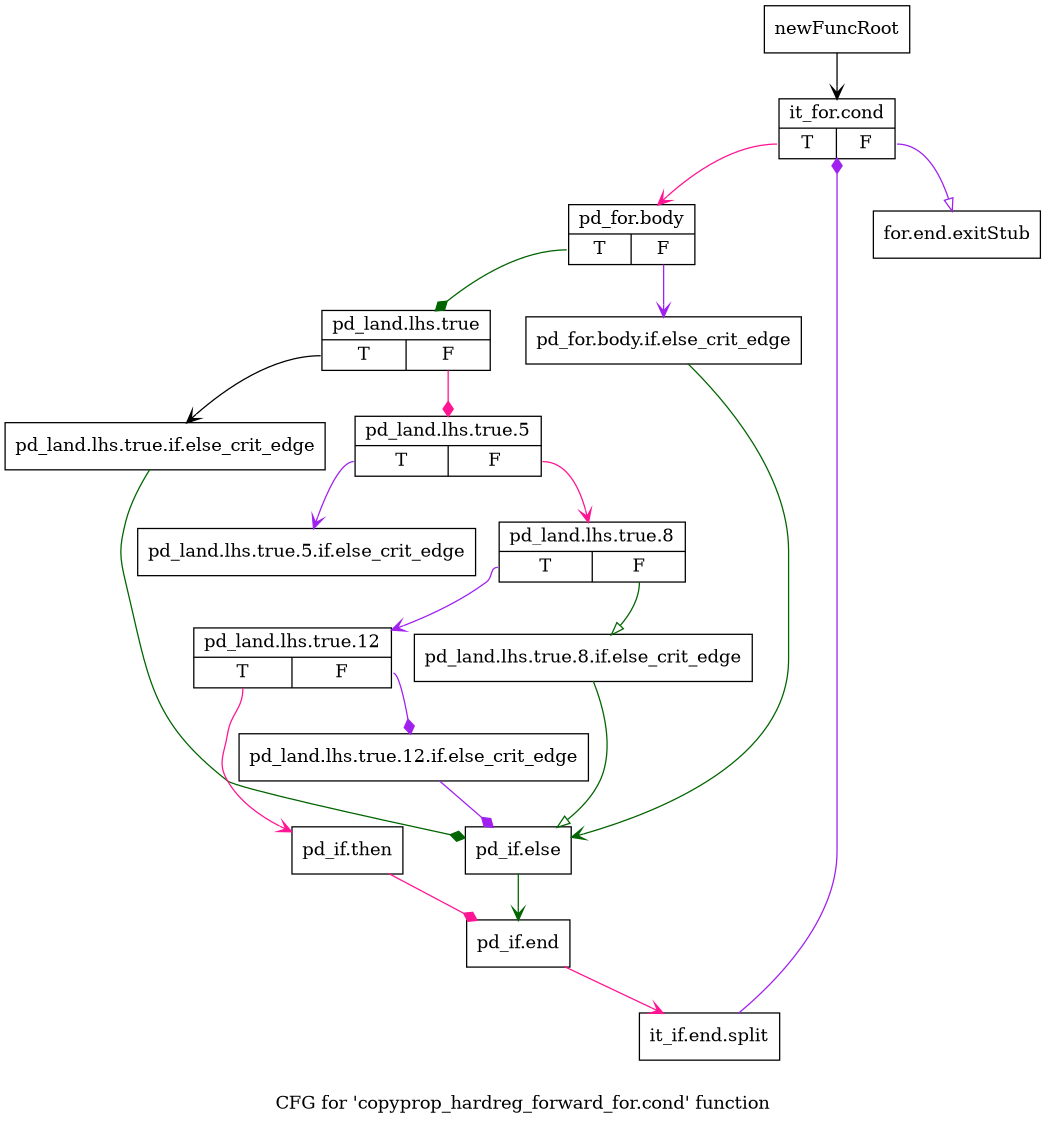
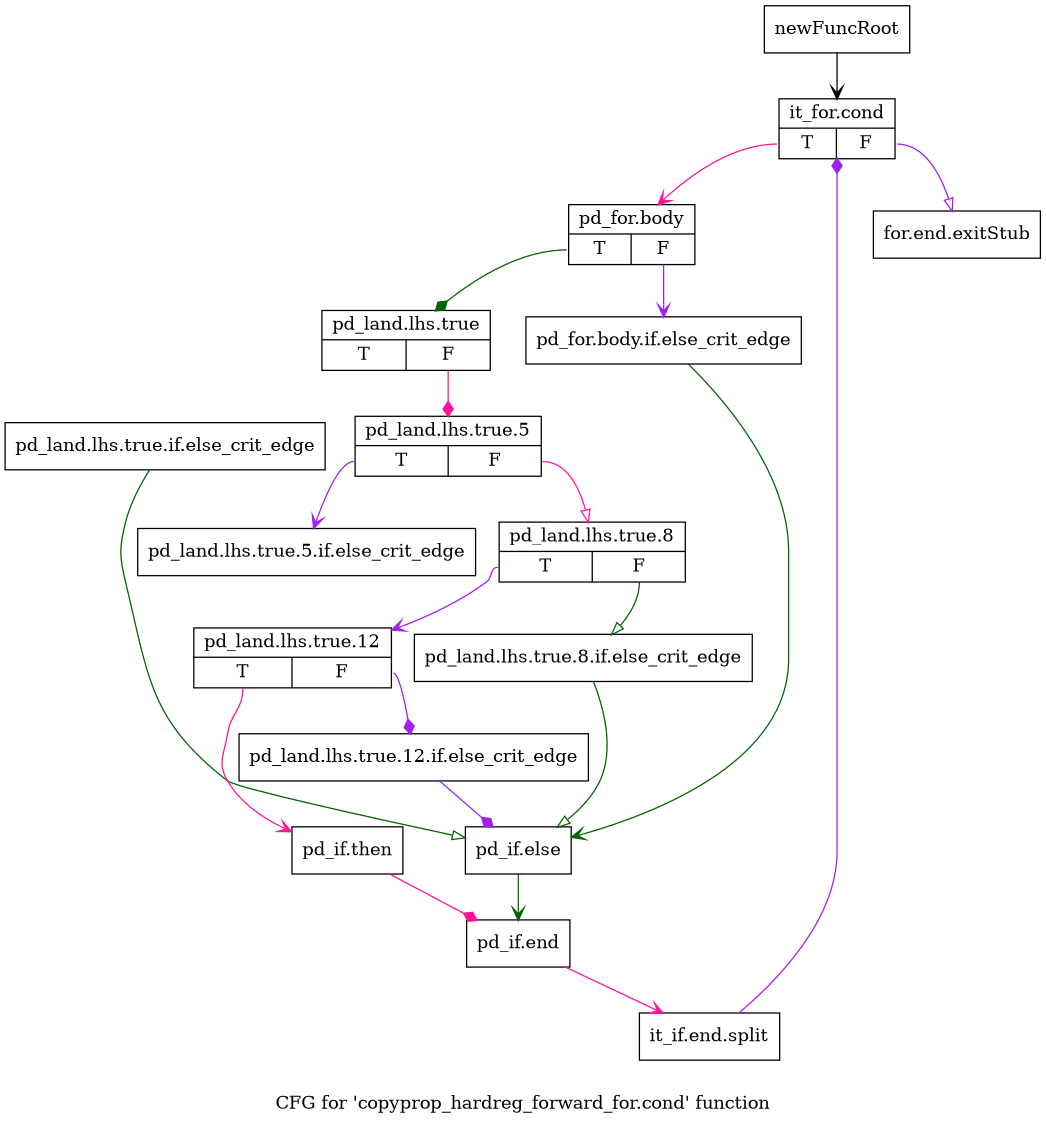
edge "pd_land.lhs.true" -> "pd_land.lhs.true.if.else_crit_edge": removed
edge "pd_land.lhs.true.5" -> "pd_land.lhs.true.8": arrowhead vee -> onormal
edge "pd_land.lhs.true.if.else_crit_edge" -> "pd_if.else": arrowhead diamond -> onormal
